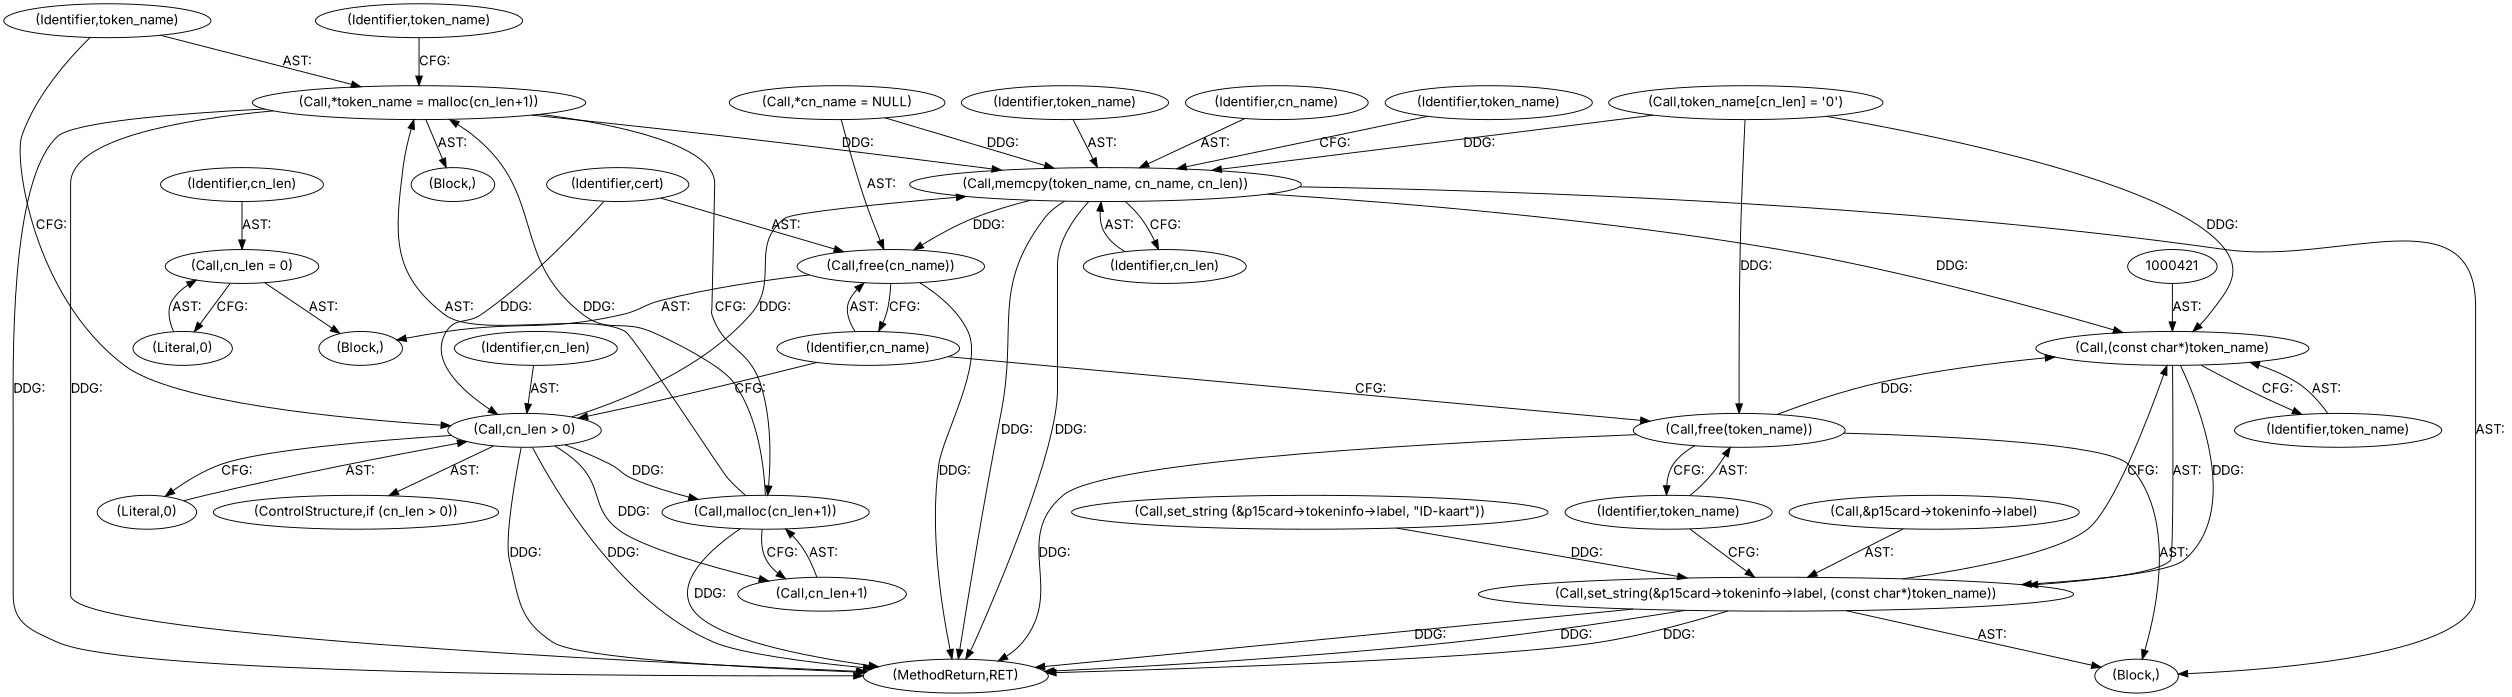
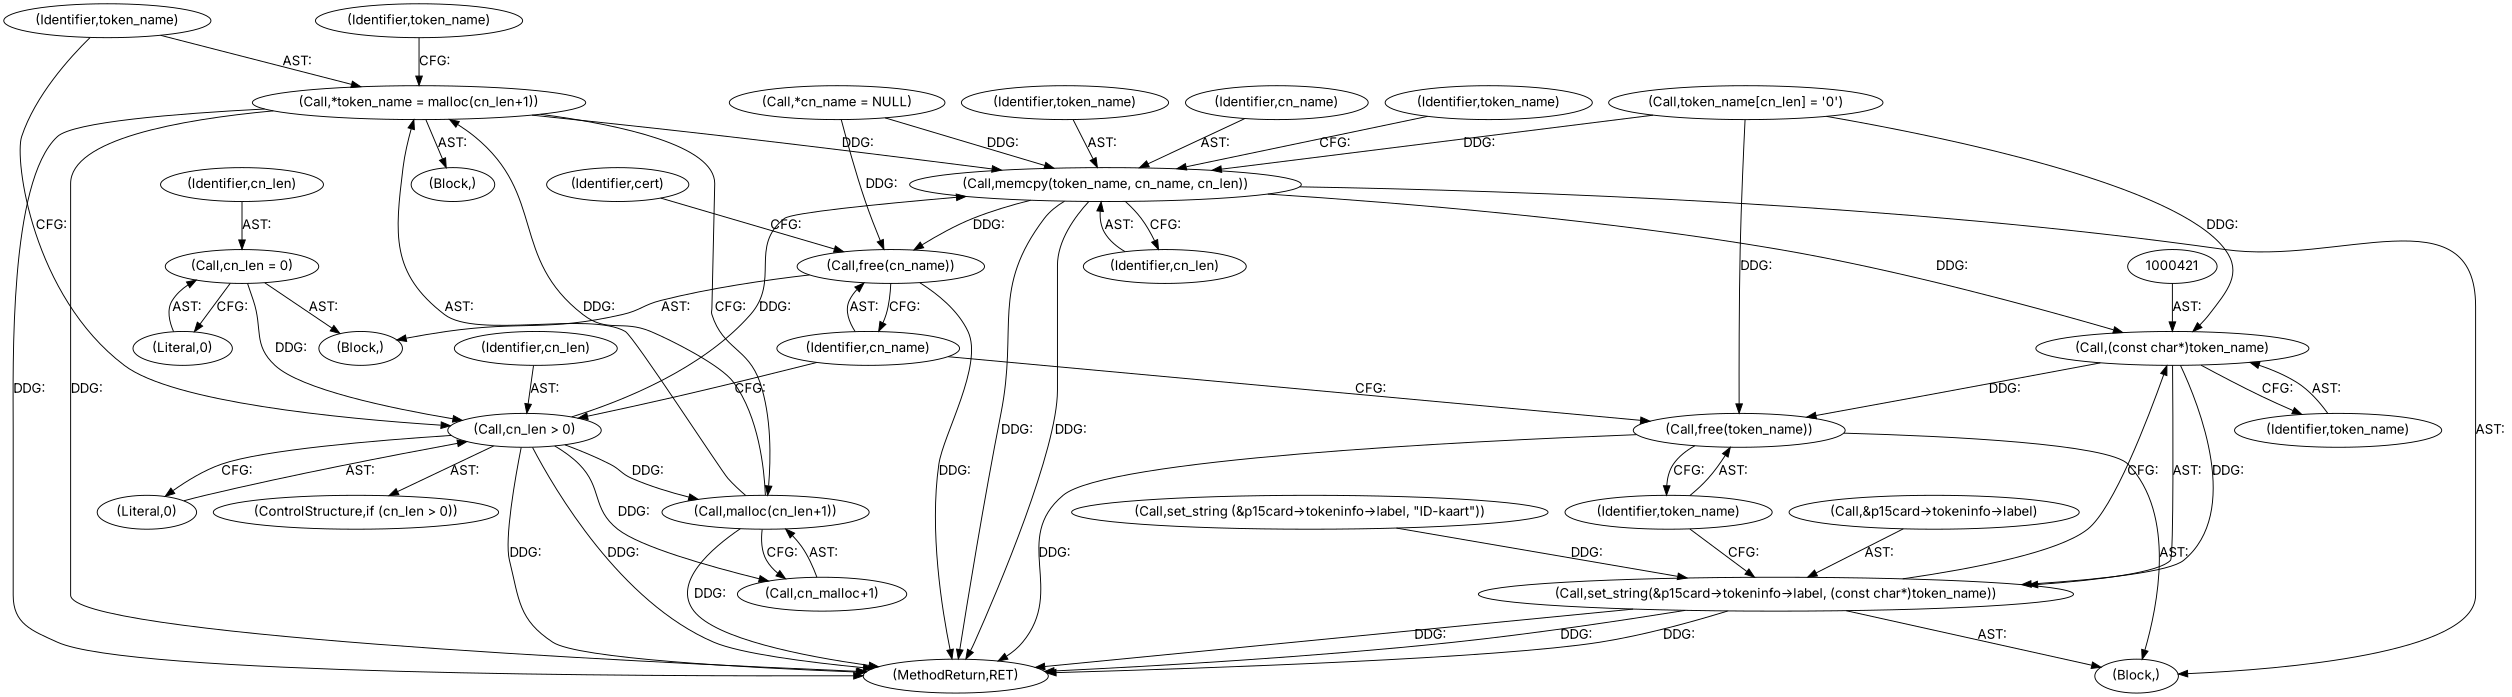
edge "(Call,*cn_name = NULL)" -> "(Call,free(cn_name))": label "AST: " -> "DDG: "
edge "(Identifier,cert)" -> "(Call,free(cn_name))": label "AST: " -> "CFG: "
edge "(Identifier,cert)" -> "(Call,cn_len > 0)": now "(Call,cn_len = 0)" -> "(Call,cn_len > 0)"
edge "(Call,free(token_name))" -> "(Call,(const char*)token_name)": reversed
node "(Call,cn_len+1)": label "(Call,cn_len+1)" -> "(Call,cn_malloc+1)"
